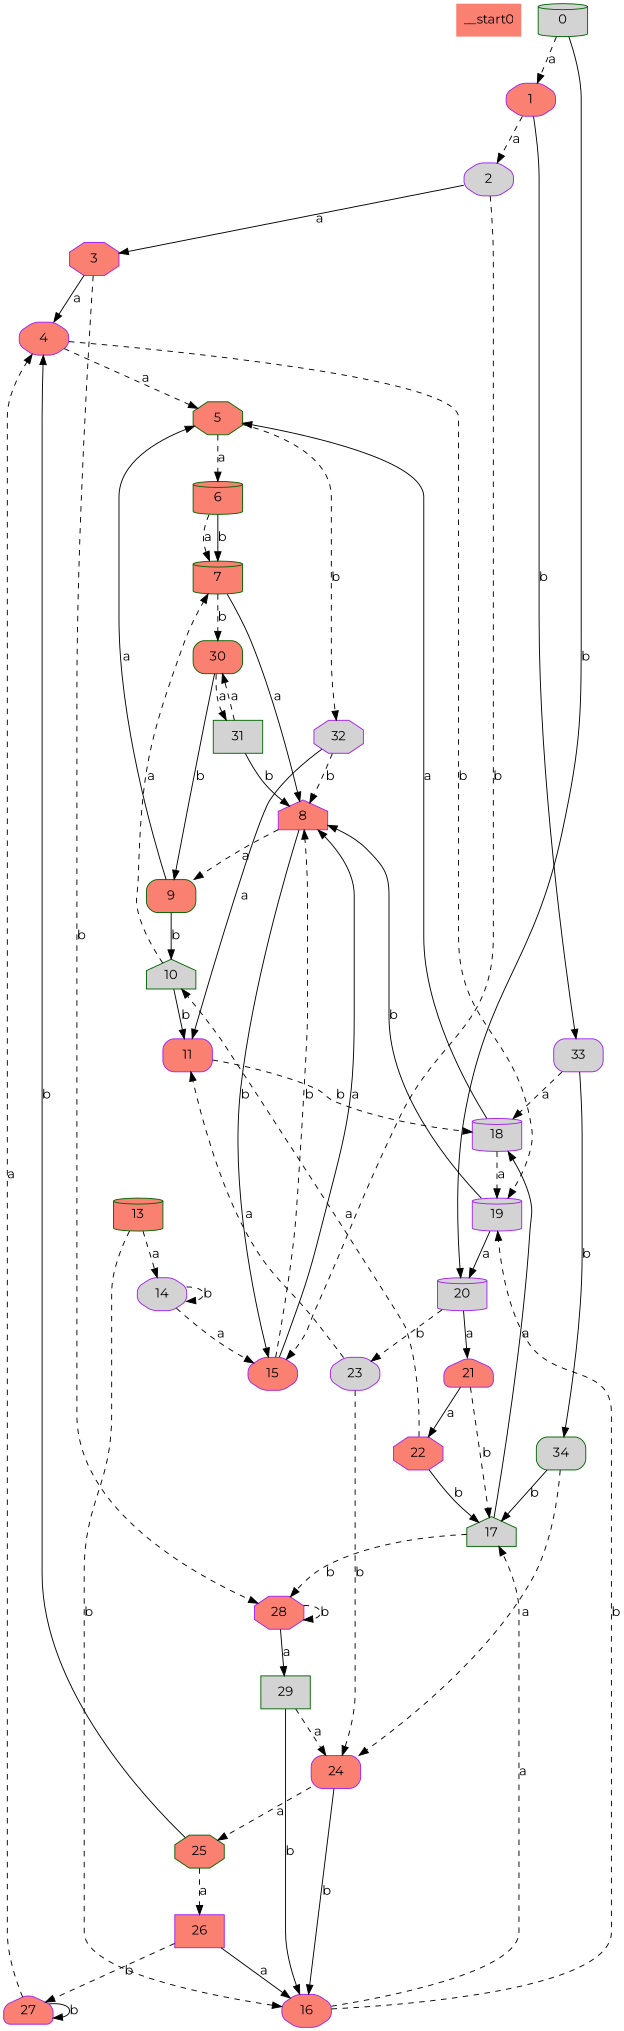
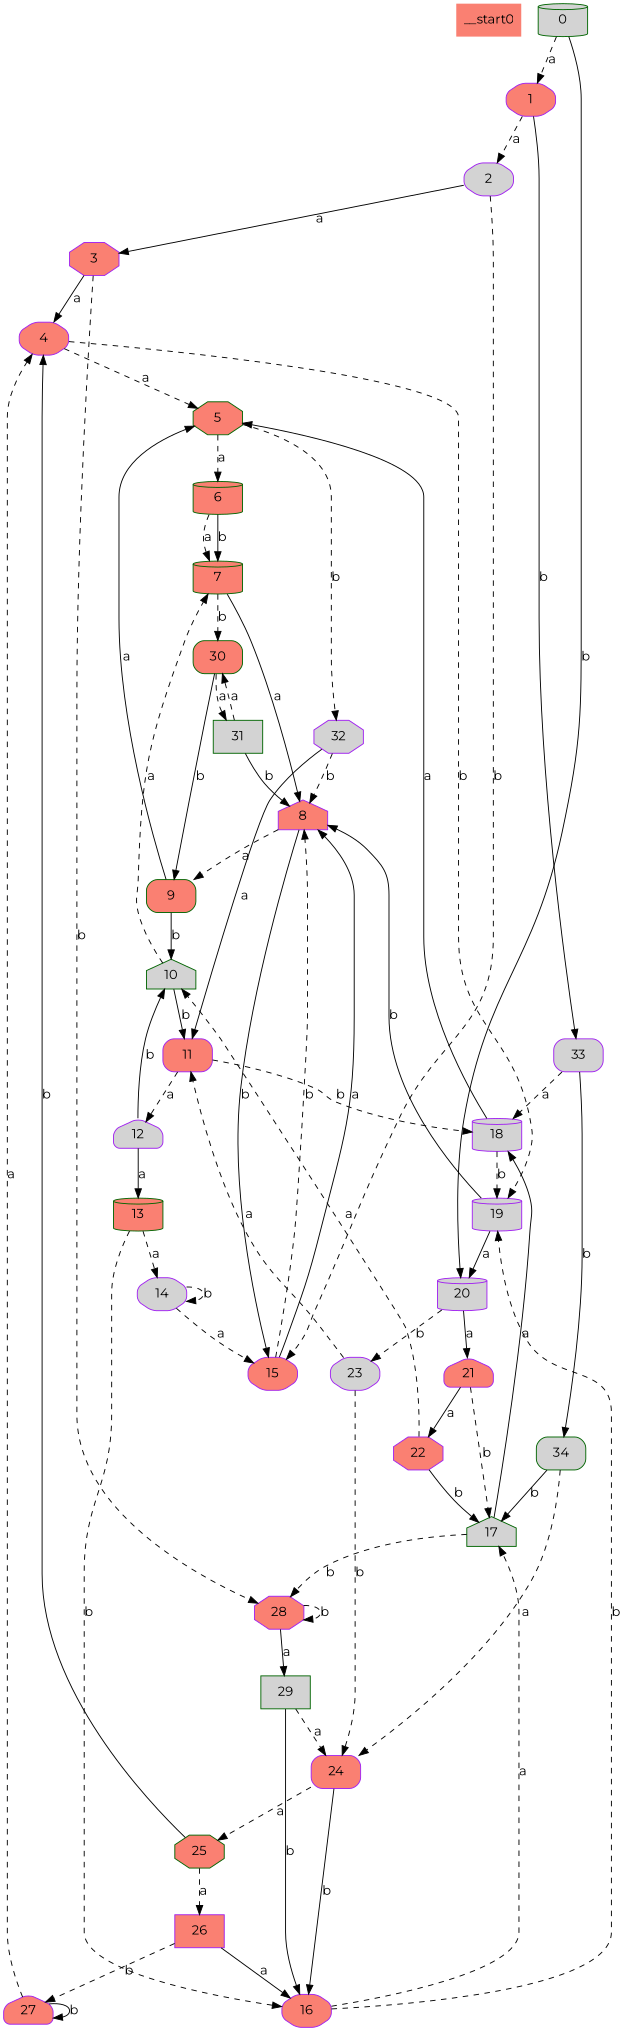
node "12": added
edge "18" -> "19": label "a" -> "b"
